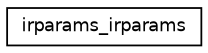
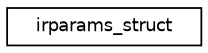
node "irparams_irparams": label "irparams_irparams" -> "irparams_struct"
